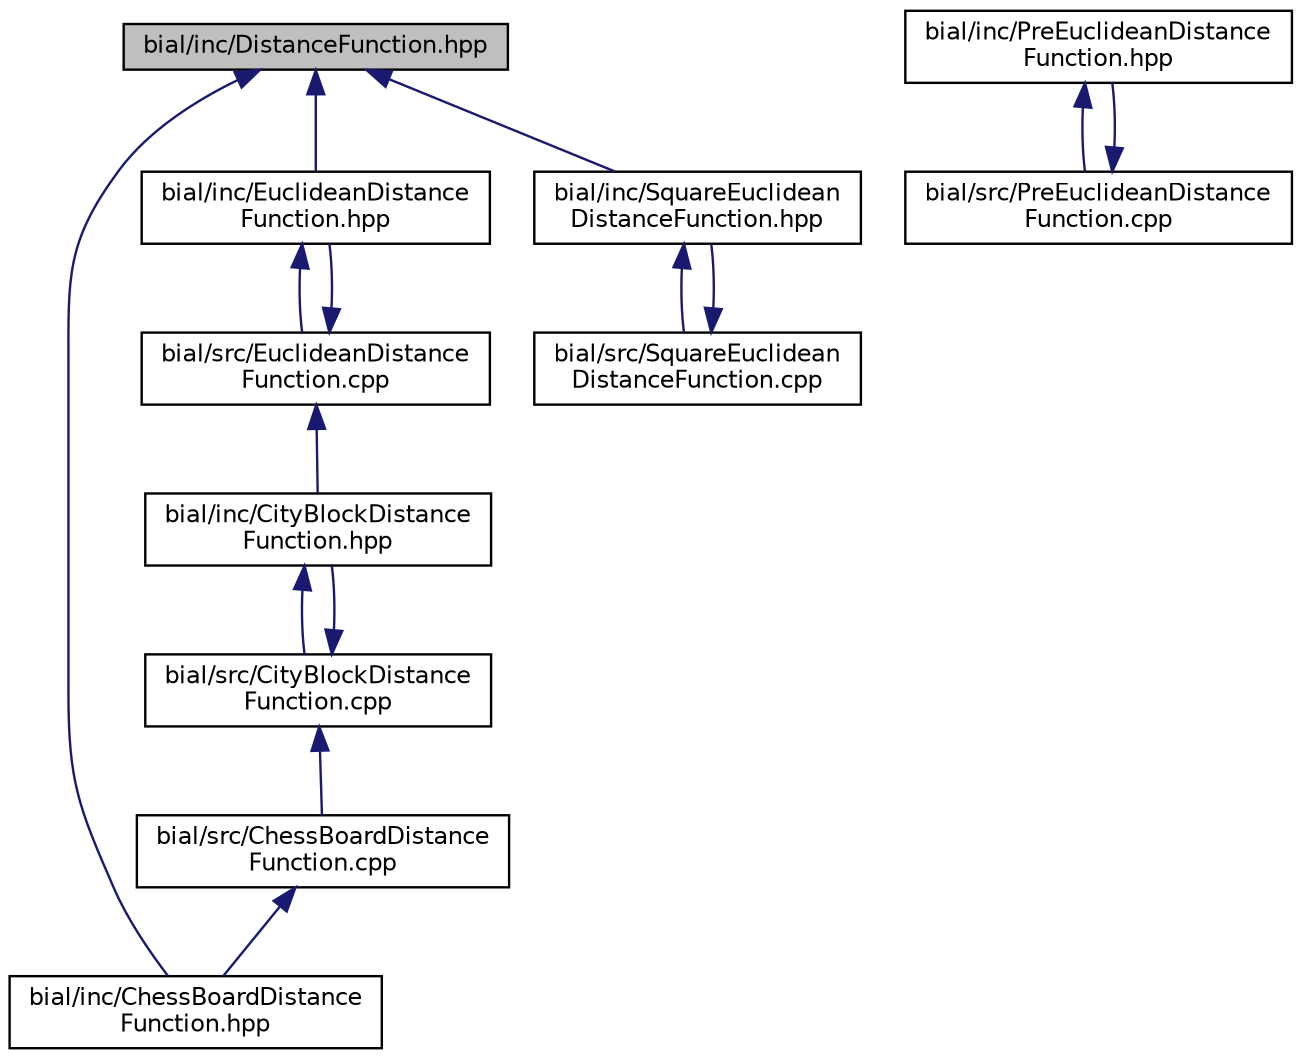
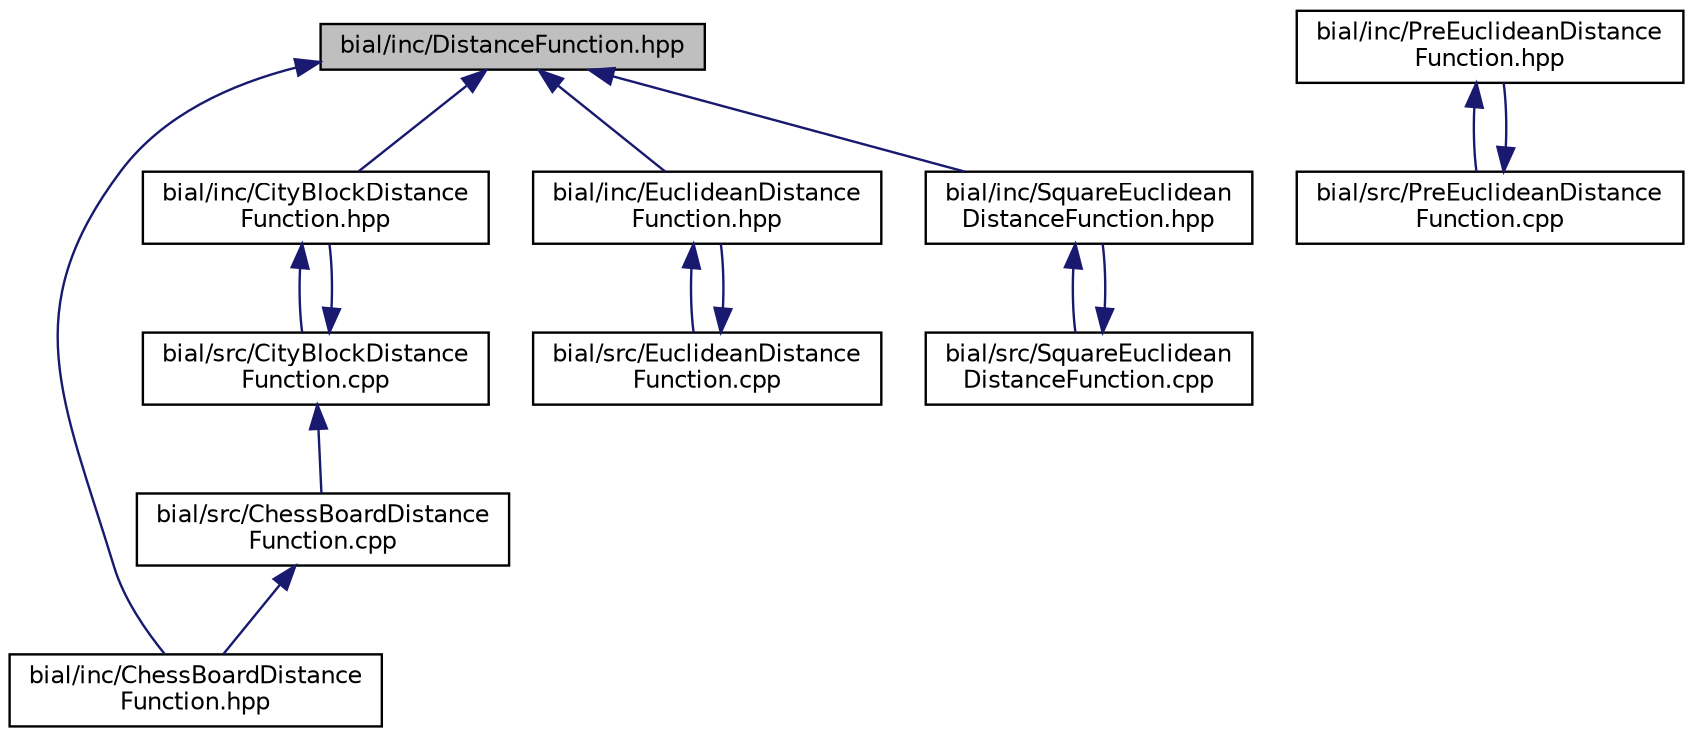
edge "bial/inc/CityBlockDistance Function.hpp" -> "bial/src/EuclideanDistance Function.cpp": now "bial/inc/CityBlockDistance Function.hpp" -> "bial/inc/DistanceFunction.hpp"
